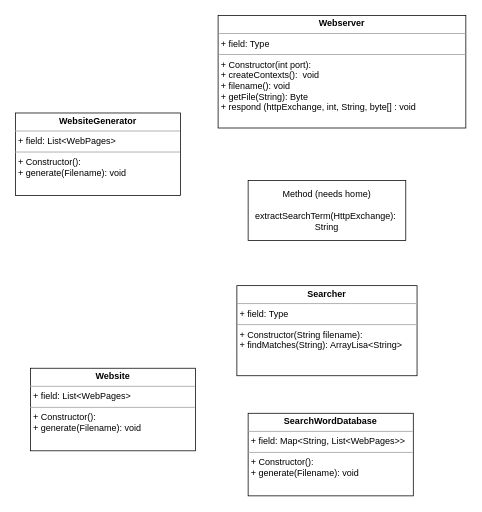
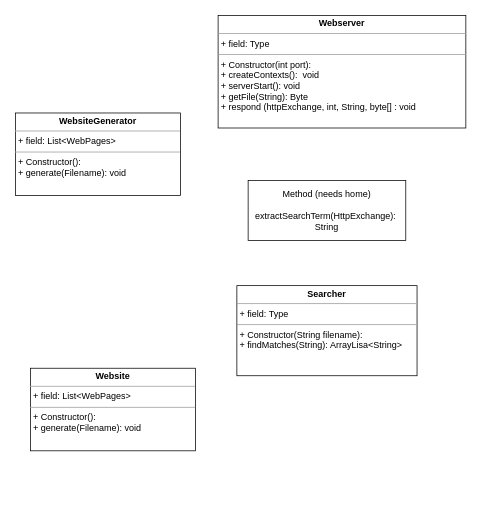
node "Webserver + field: Type + Constructor(int port): + createContexts(): void + filename(): void + getFile(String): Byte + respond (httpExchange, int, String, byte[] : void": label "Webserver + field: Type + Constructor(int port): + createContexts(): void + filename(): void + getFile(String): Byte + respond (httpExchange, int, String, byte[] : void" -> "Webserver + field: Type + Constructor(int port): + createContexts(): void + serverStart(): void + getFile(String): Byte + respond (httpExchange, int, String, byte[] : void"
node "SearchWordDatabase + field: Map<String, List<WebPages>> + Constructor(): + generate(Filename): void": removed
